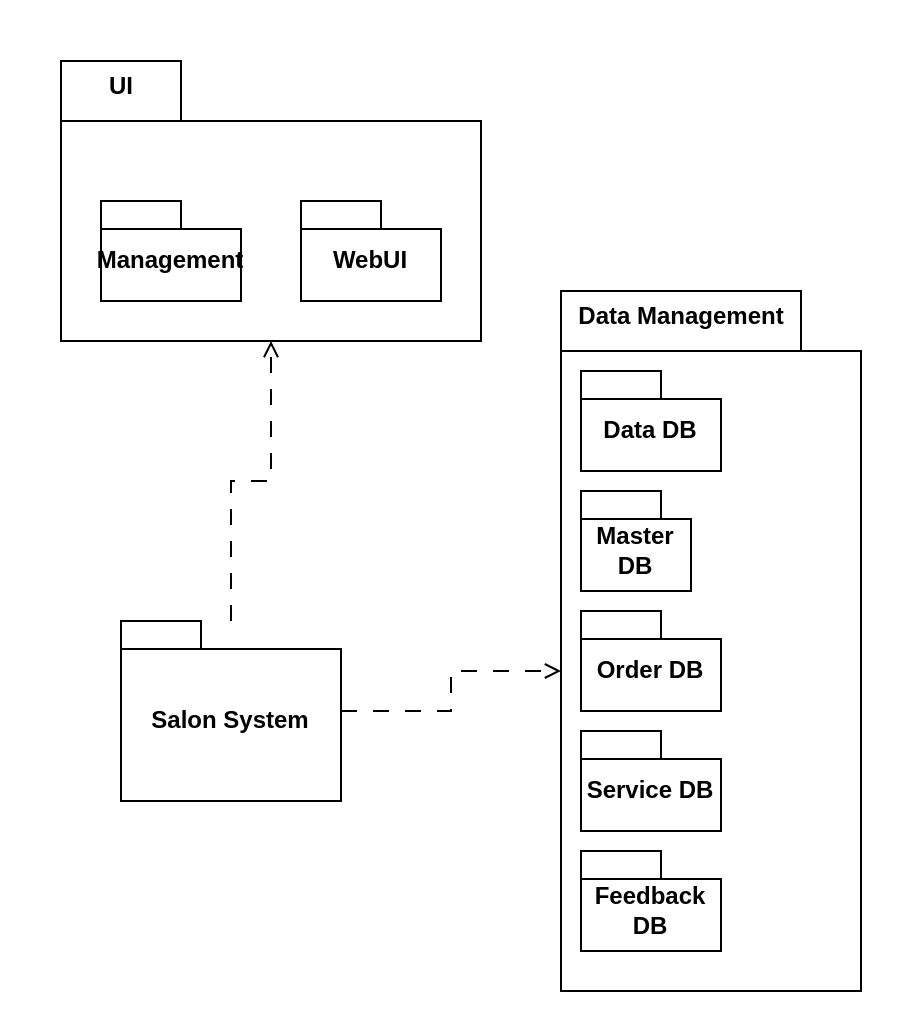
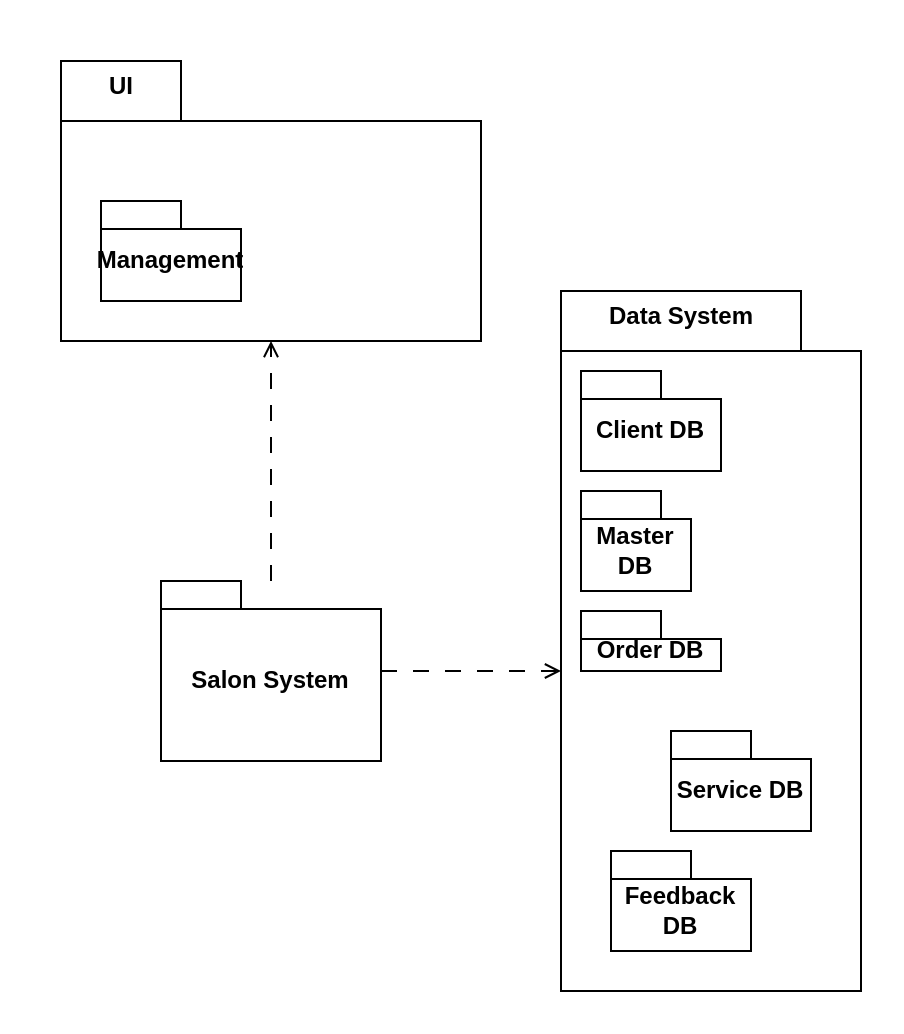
node "WebUI": removed
node "Data Management": label "Data Management" -> "Data System"
node "Data DB": label "Data DB" -> "Client DB"
node "Order DB": size 140x100 -> 140x60
node "Salon System": moved (231, 711) -> (271, 671)
node "Service DB": moved (651, 781) -> (741, 781)
node "Feedback DB": moved (651, 901) -> (681, 901)
